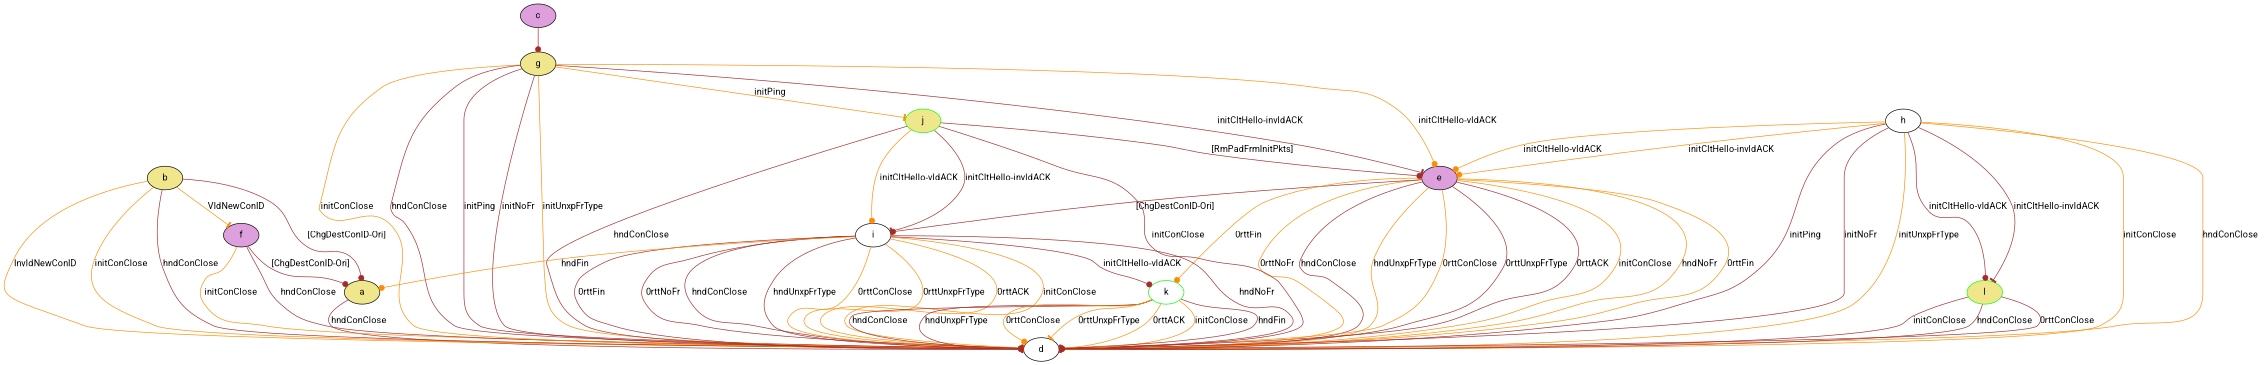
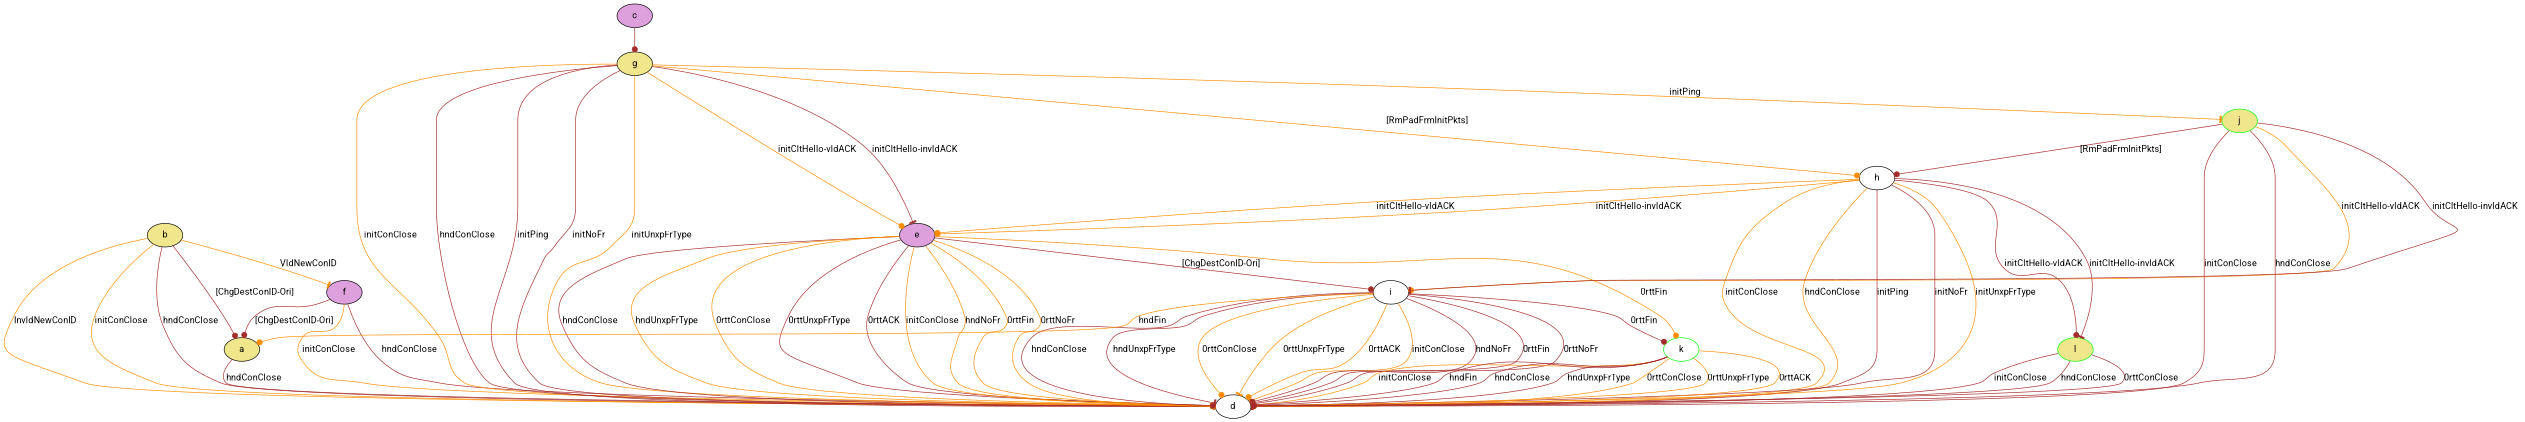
edge "g" -> "h": added, label "[RmPadFrmInitPkts]"
edge "j" -> "e": now "j" -> "h"
edge "i" -> "k": label "initCltHello-vldACK " -> "0rttFin "
